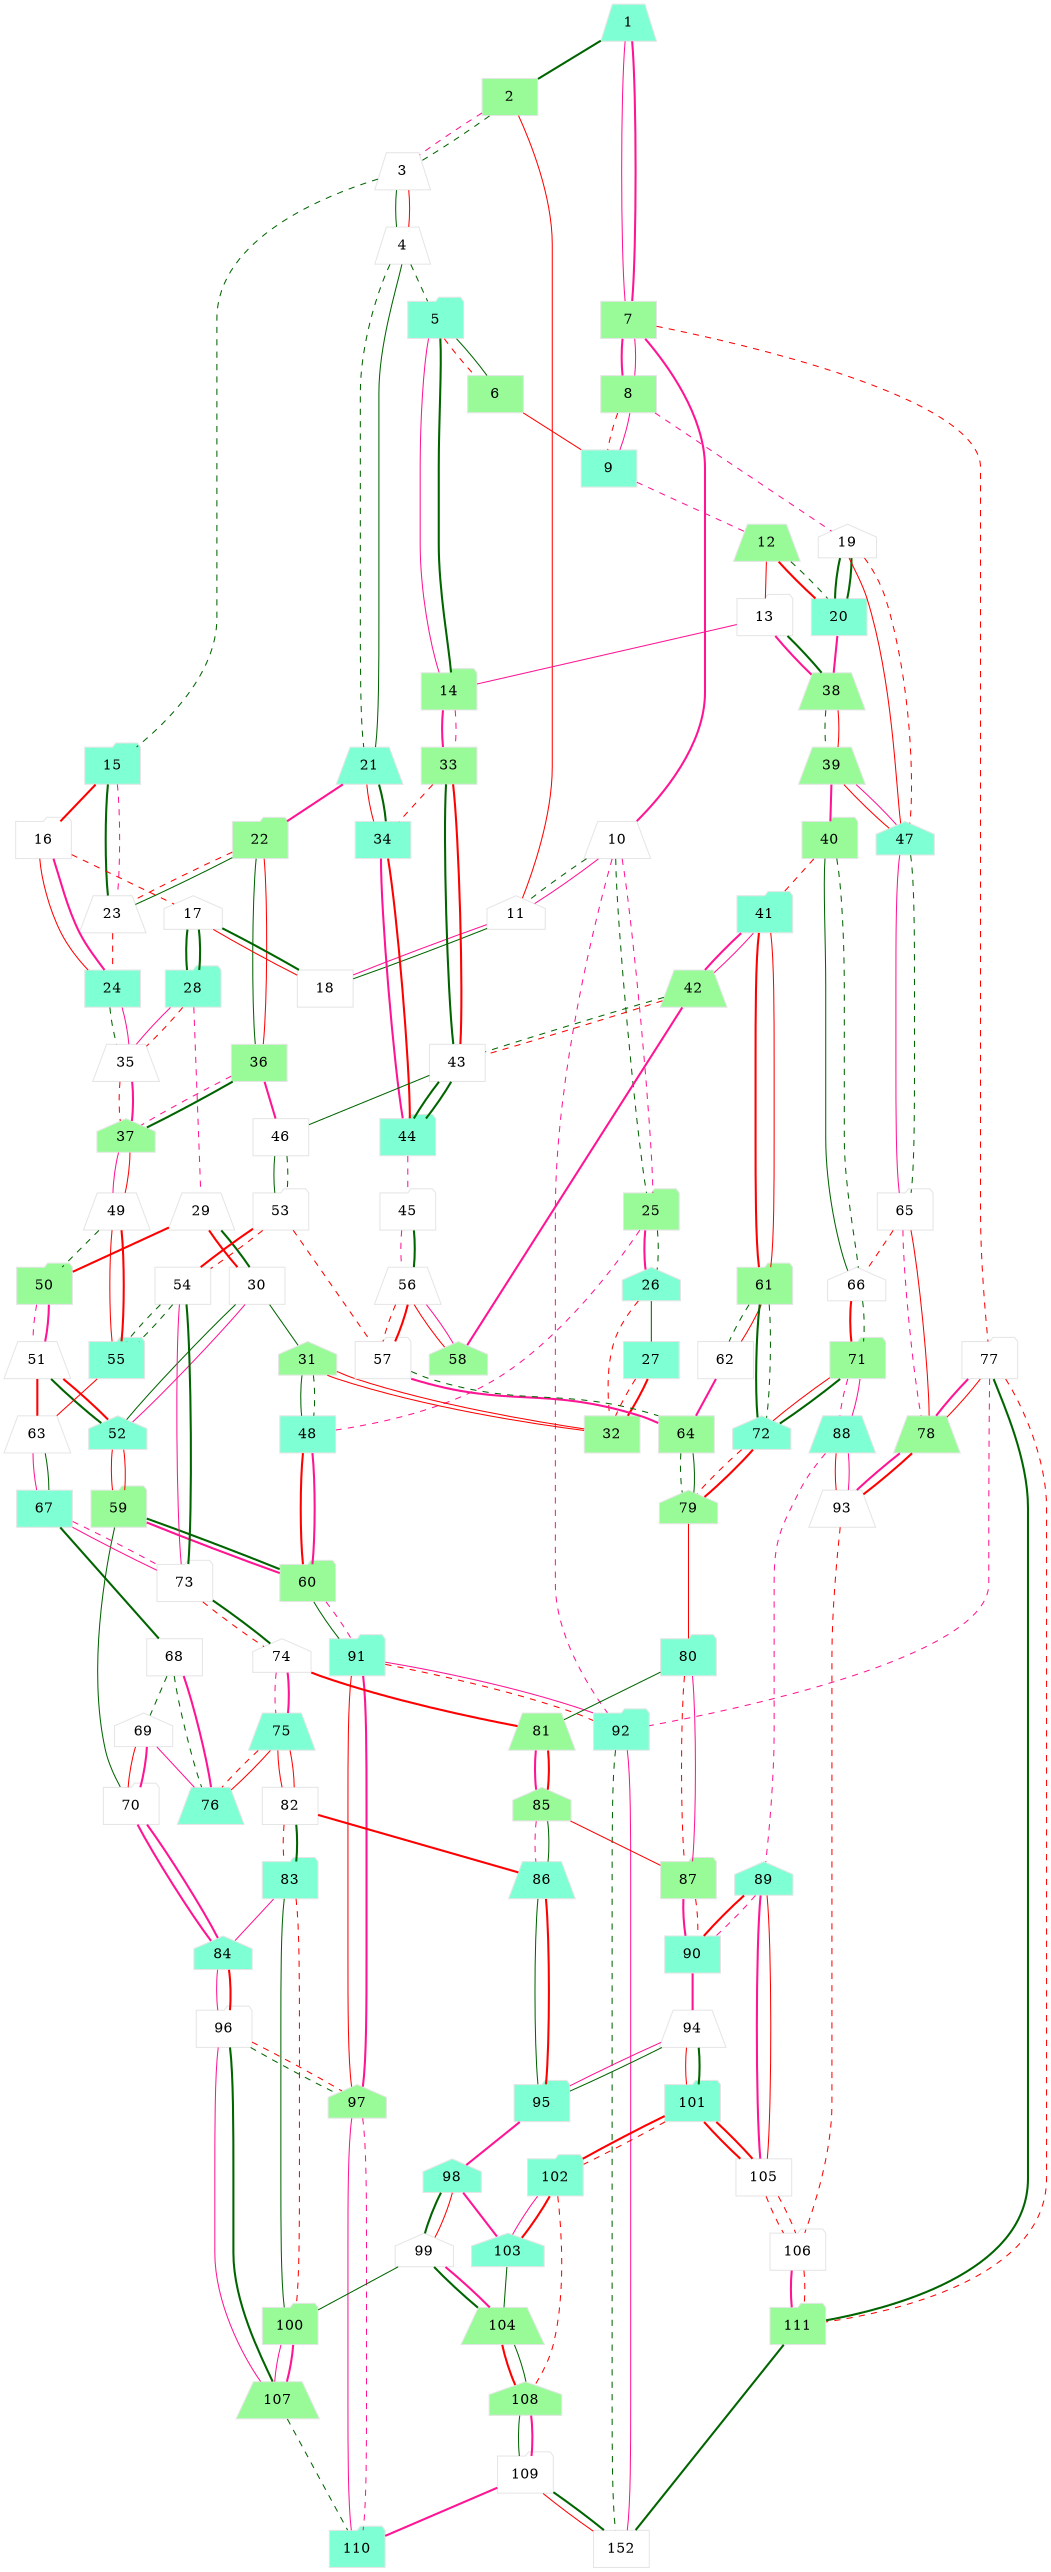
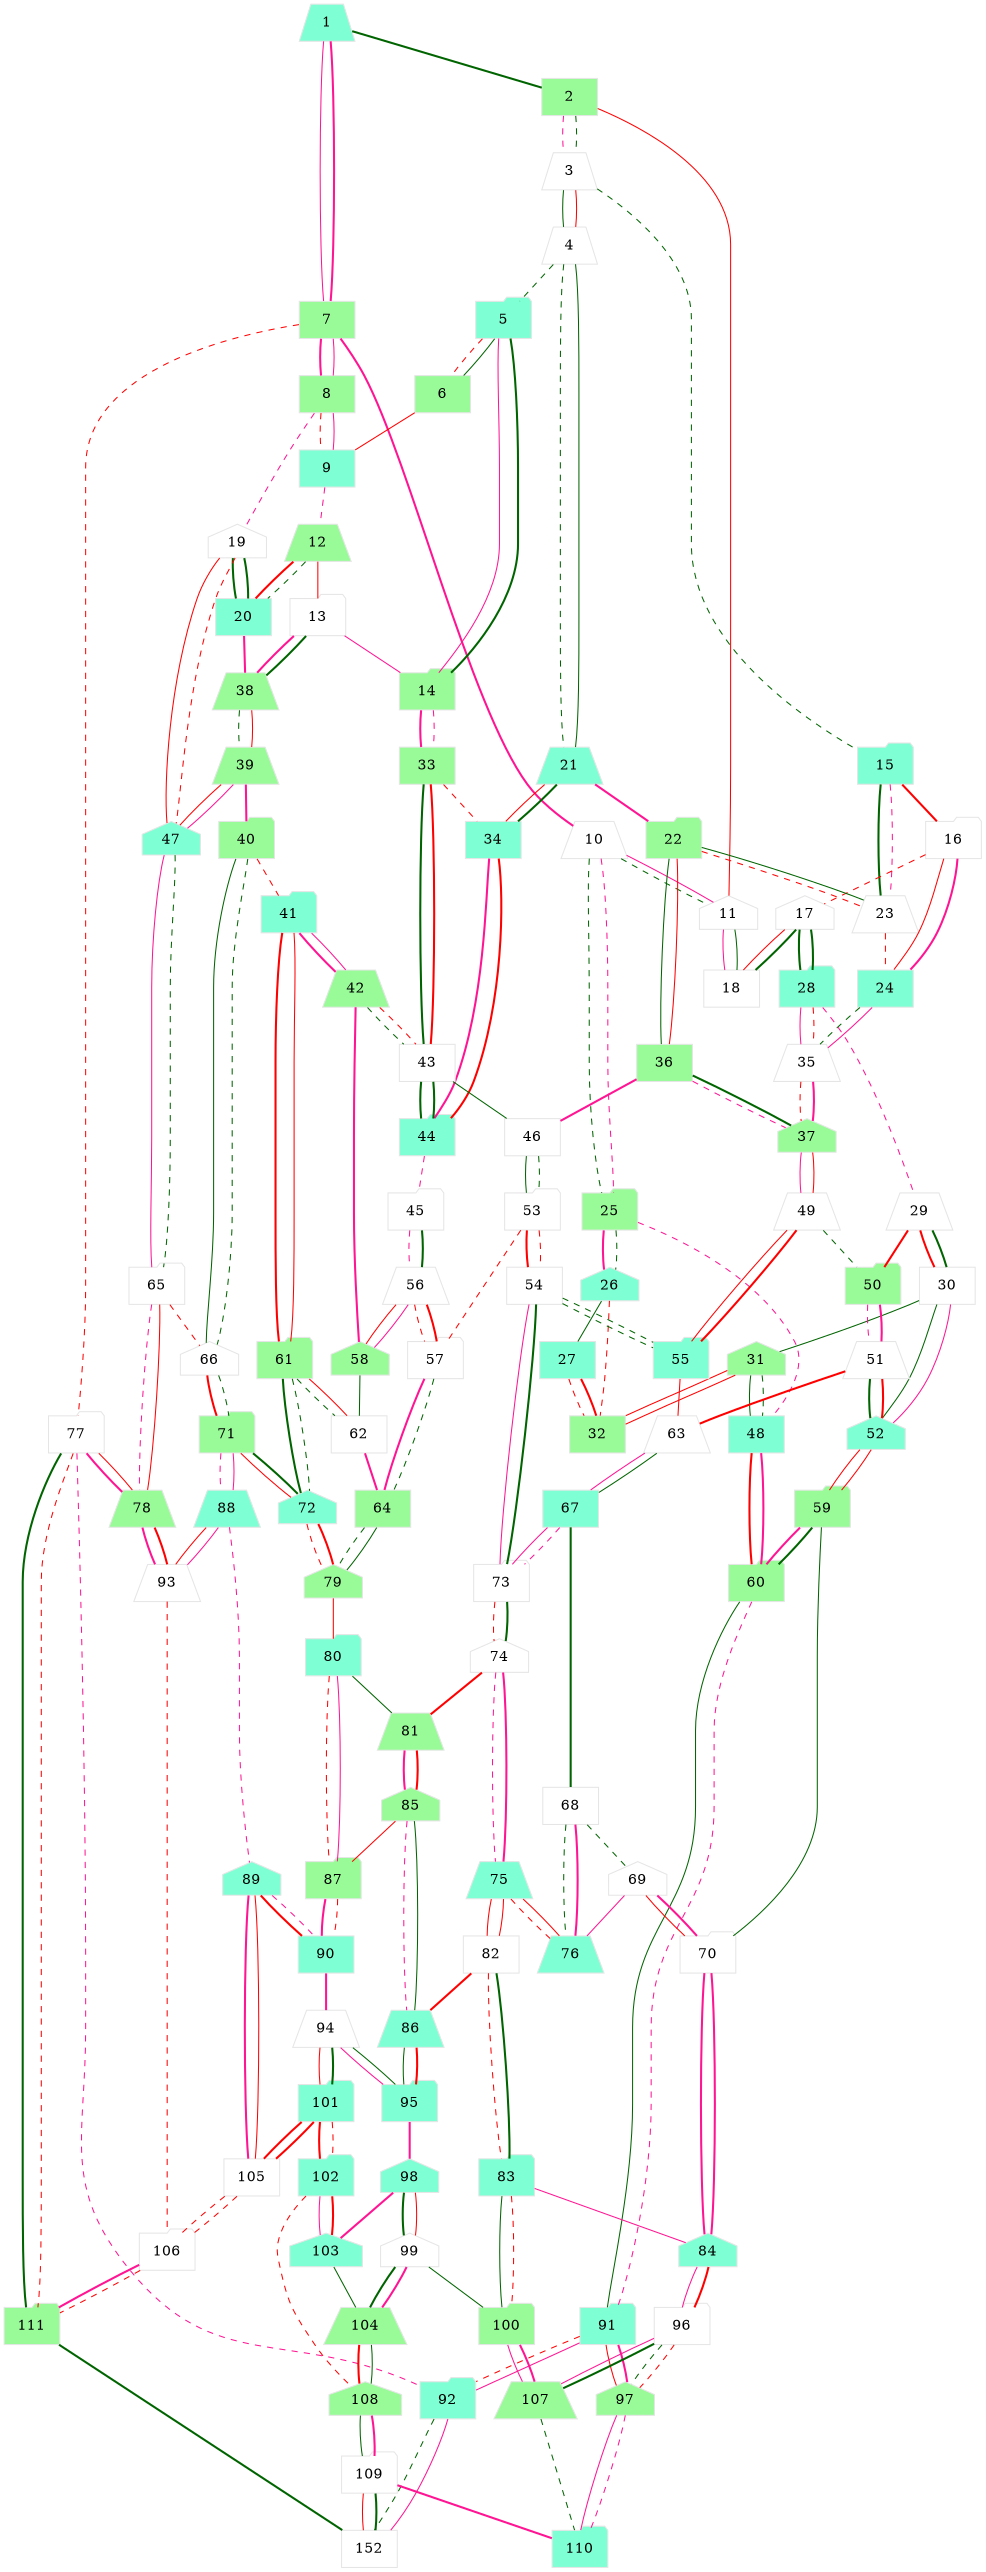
edge "10" -- "92": removed
edge "58" -- "62": added
